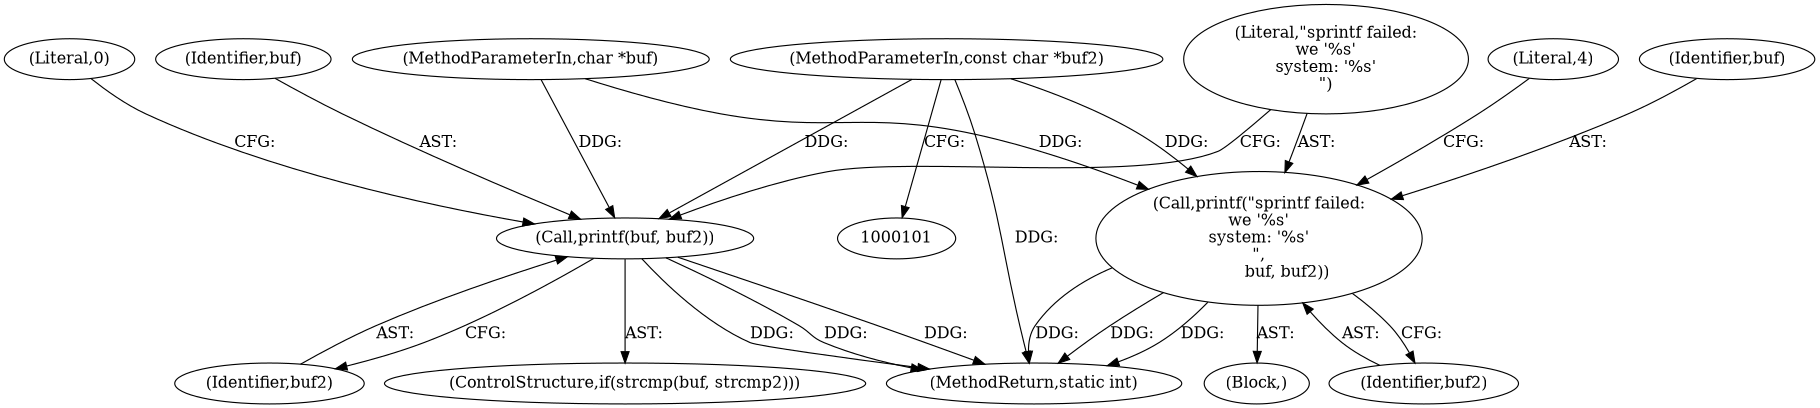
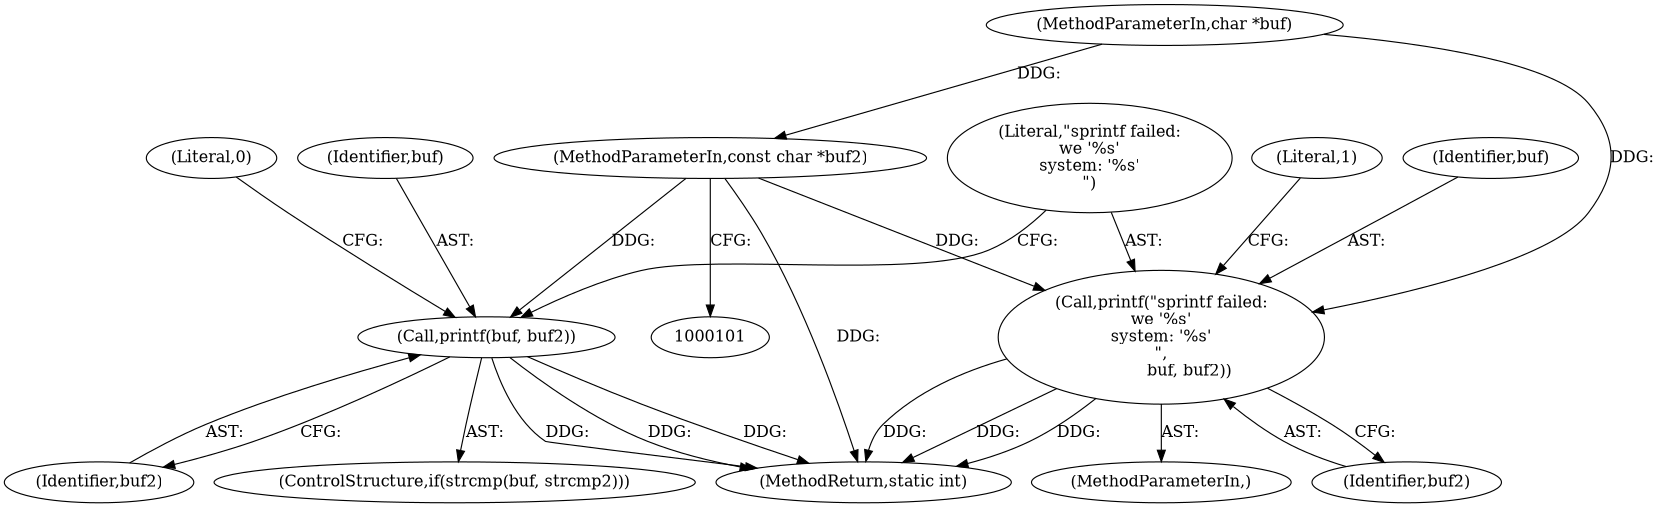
node "(Literal,4)": label "(Literal,4)" -> "(Literal,1)"
edge "(MethodParameterIn,char *buf)" -> "(Call,printf(buf, buf2))": now "(MethodParameterIn,char *buf)" -> "(MethodParameterIn,const char *buf2)"
node "(Block,)": label "(Block,)" -> "(MethodParameterIn,)"
